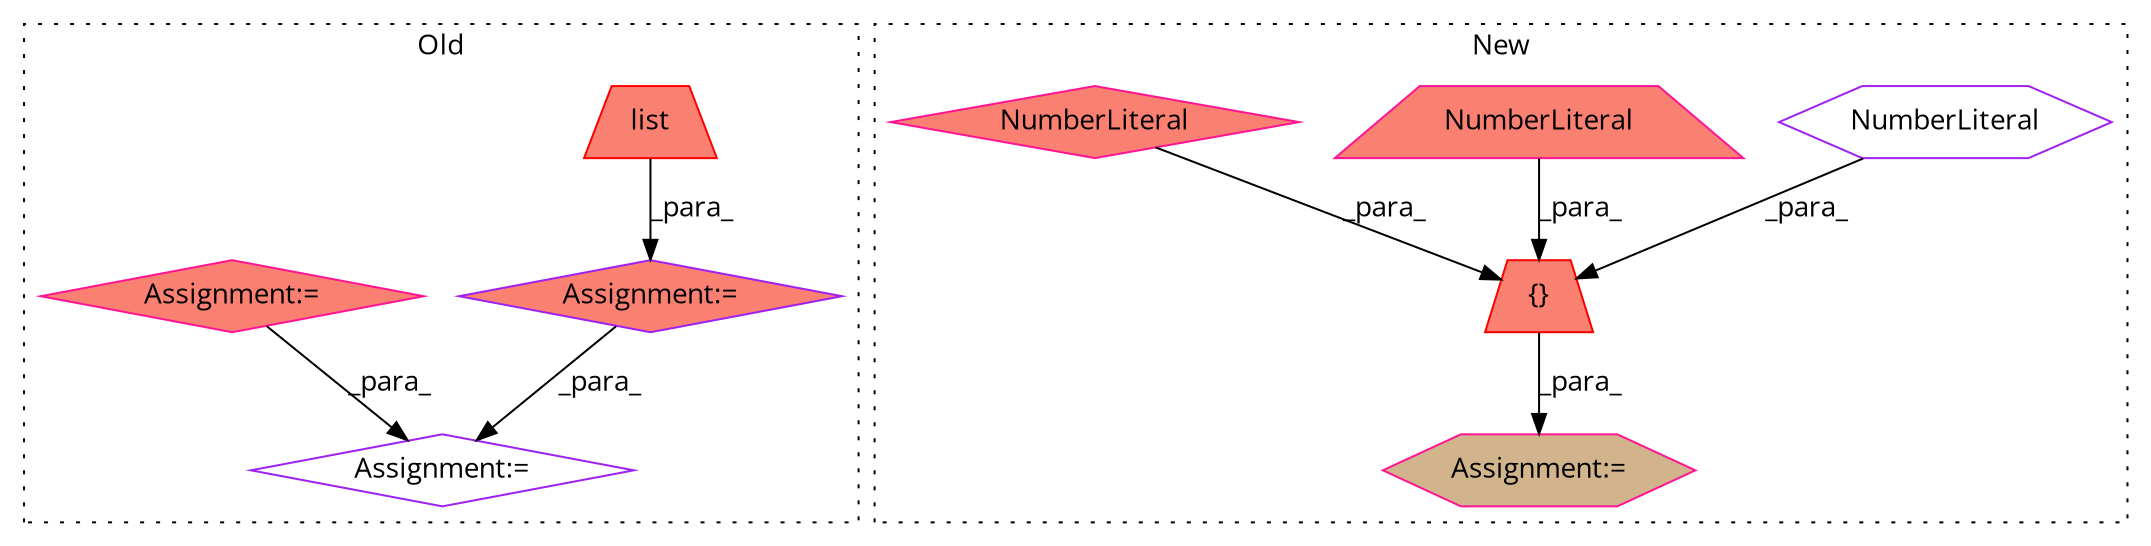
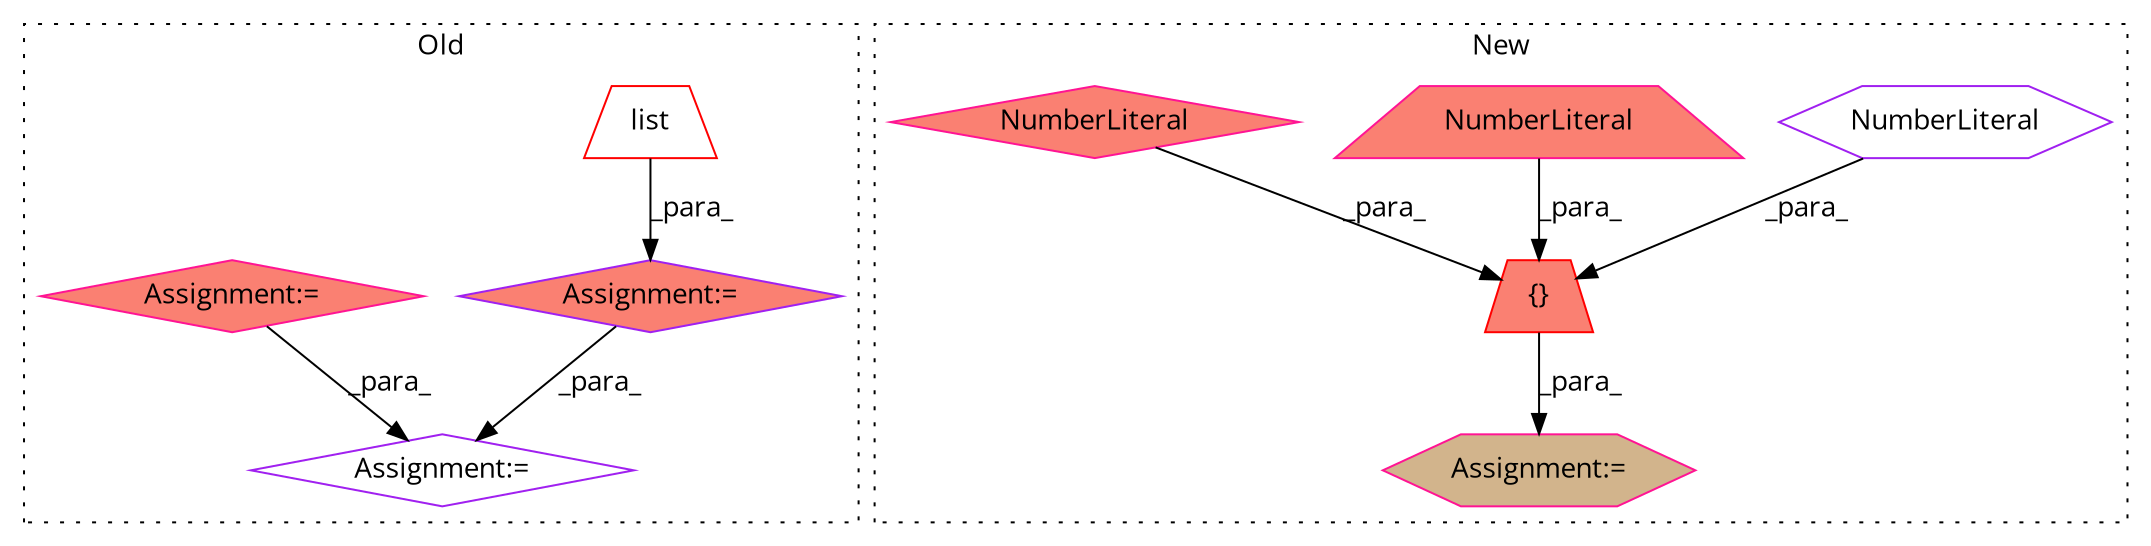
node "list": fillcolor salmon -> white
